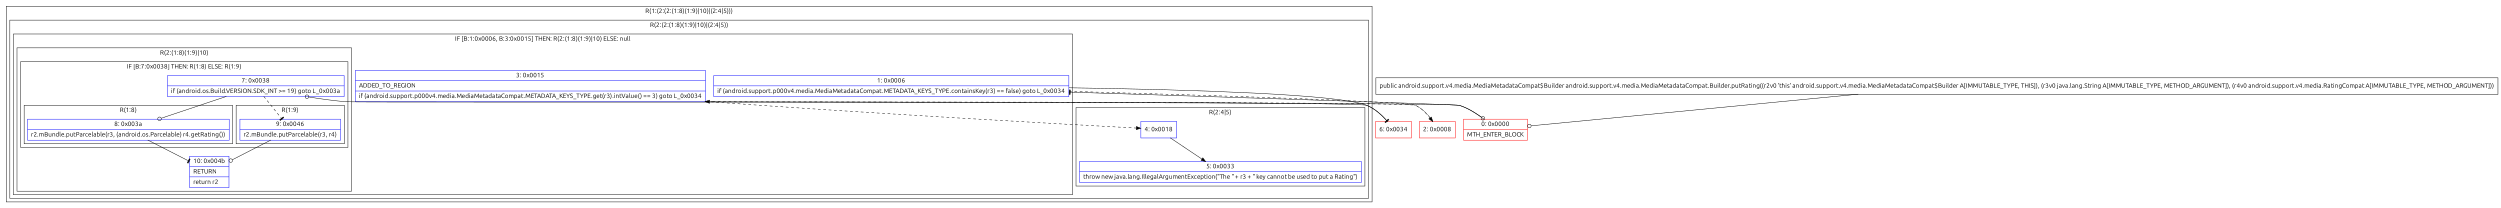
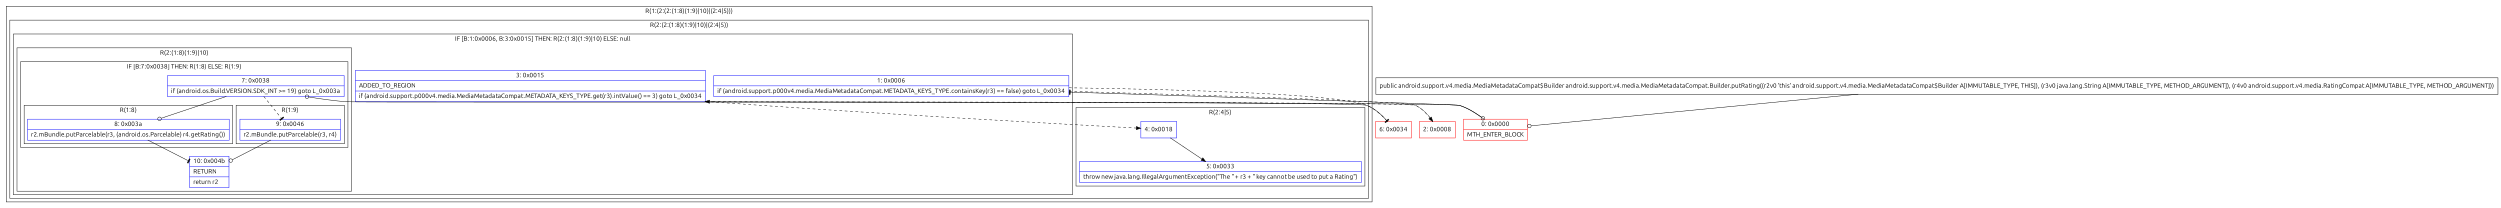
edge "1: 0x0006" -> "6: 0x0034": style solid -> dashed
